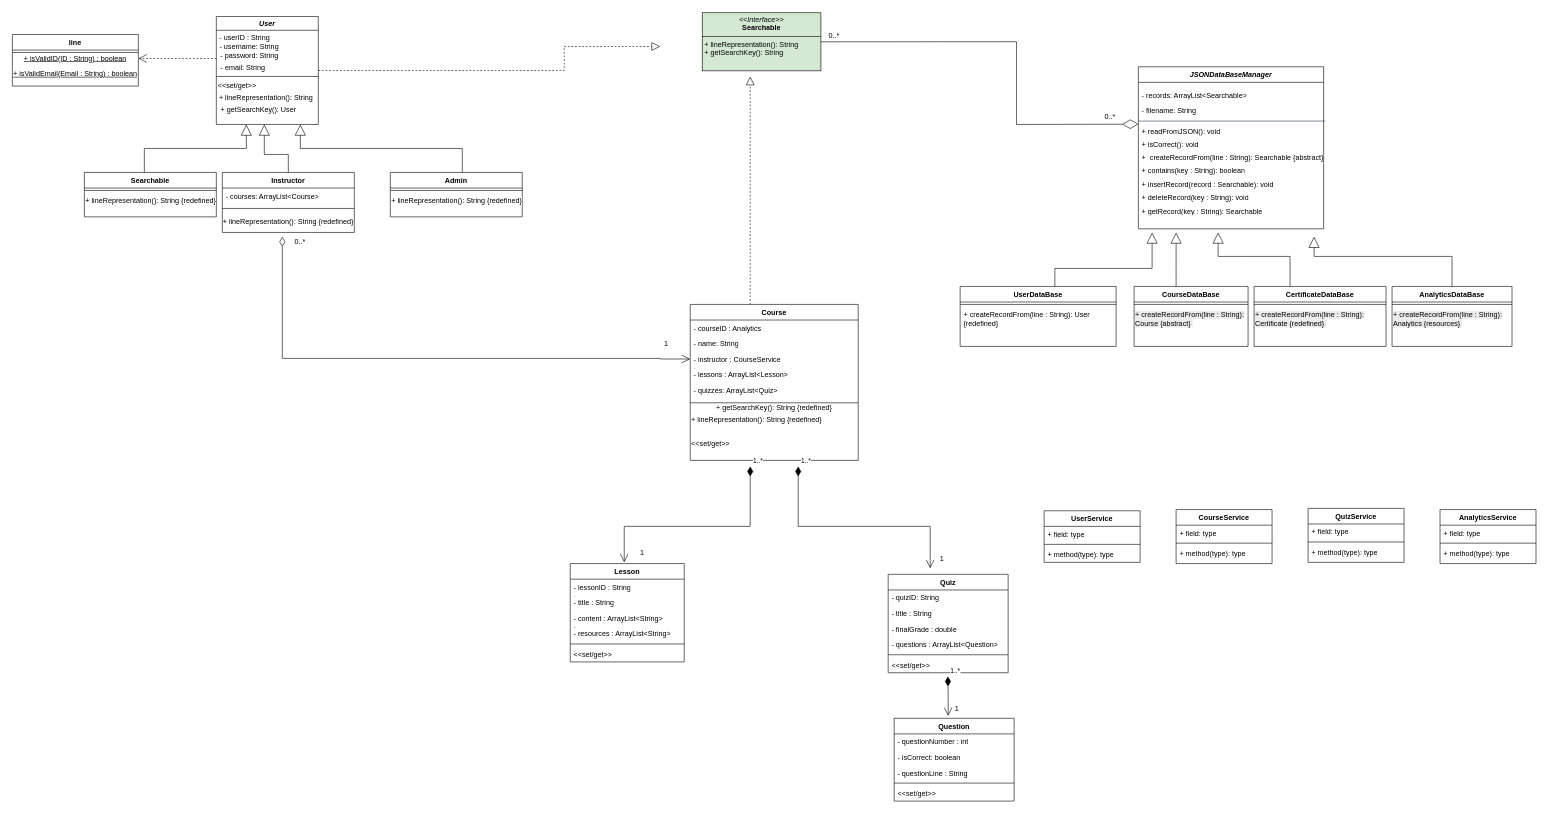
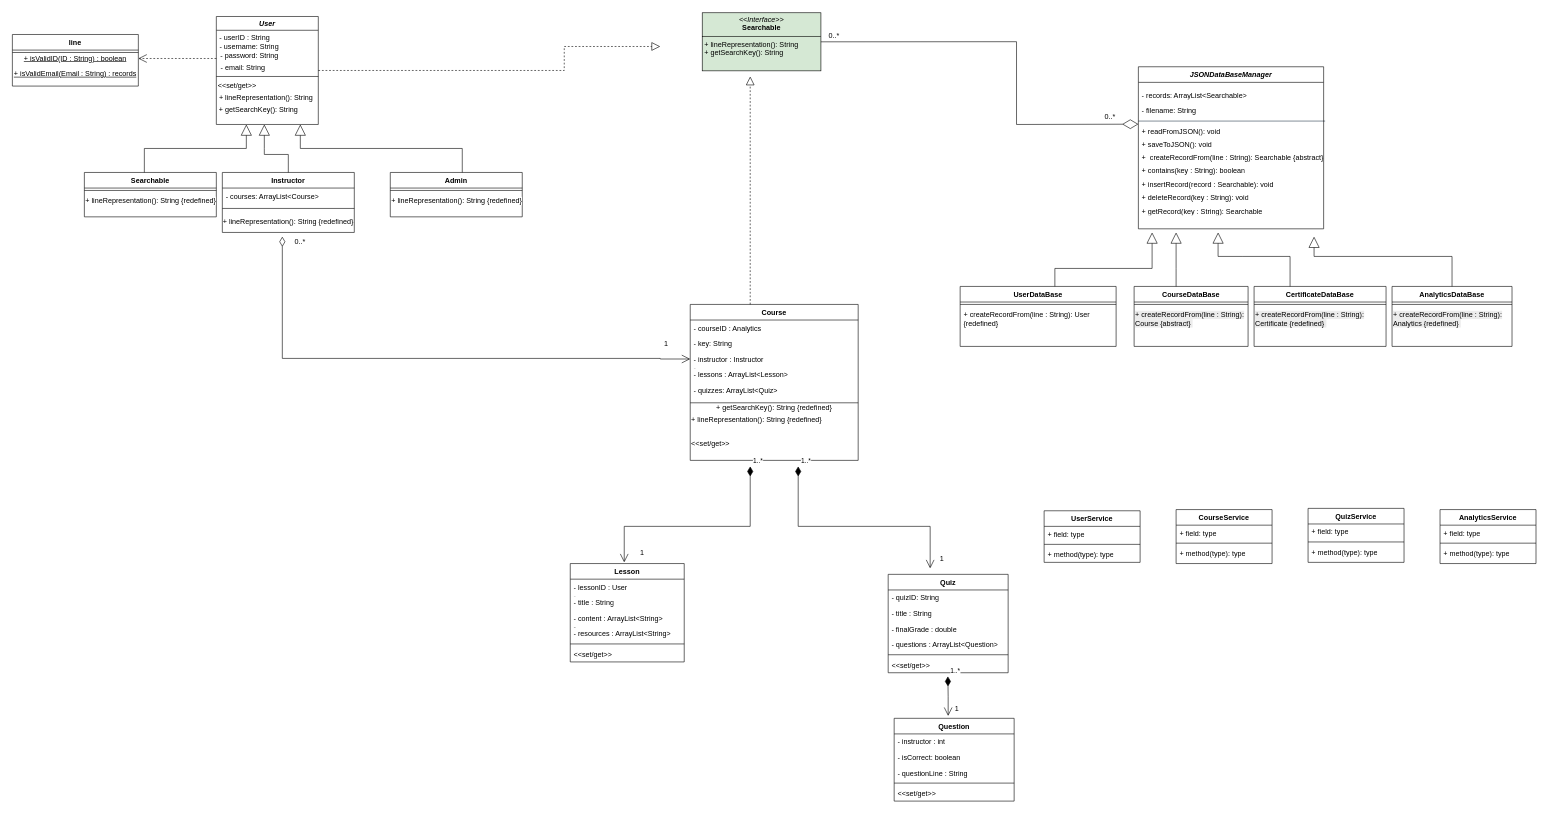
node "+ isValidEmail(Email : String) : boolean": label "+ isValidEmail(Email : String) : boolean" -> "+ isValidEmail(Email : String) : records"
node "+ getSearchKey(): User": label "+ getSearchKey(): User" -> "+ getSearchKey(): String"
node "+ isCorrect(): void": label "+ isCorrect(): void" -> "+ saveToJSON(): void"
node "+ createRecordFrom(line : String): Analytics {resources}": label "+ createRecordFrom(line : String): Analytics {resources}" -> "+ createRecordFrom(line : String): Analytics {redefined}"
node "- name: String": label "- name: String" -> "- key: String"
node "- instructor : CourseService -": label "- instructor : CourseService -" -> "- instructor : Instructor -"
node "- lessonID : String -": label "- lessonID : String -" -> "- lessonID : User -"
node "- questionNumber : int": label "- questionNumber : int" -> "- instructor : int"
